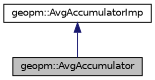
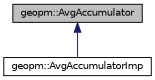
edge "geopm::AvgAccumulator" -> "geopm::AvgAccumulatorImp": reversed
